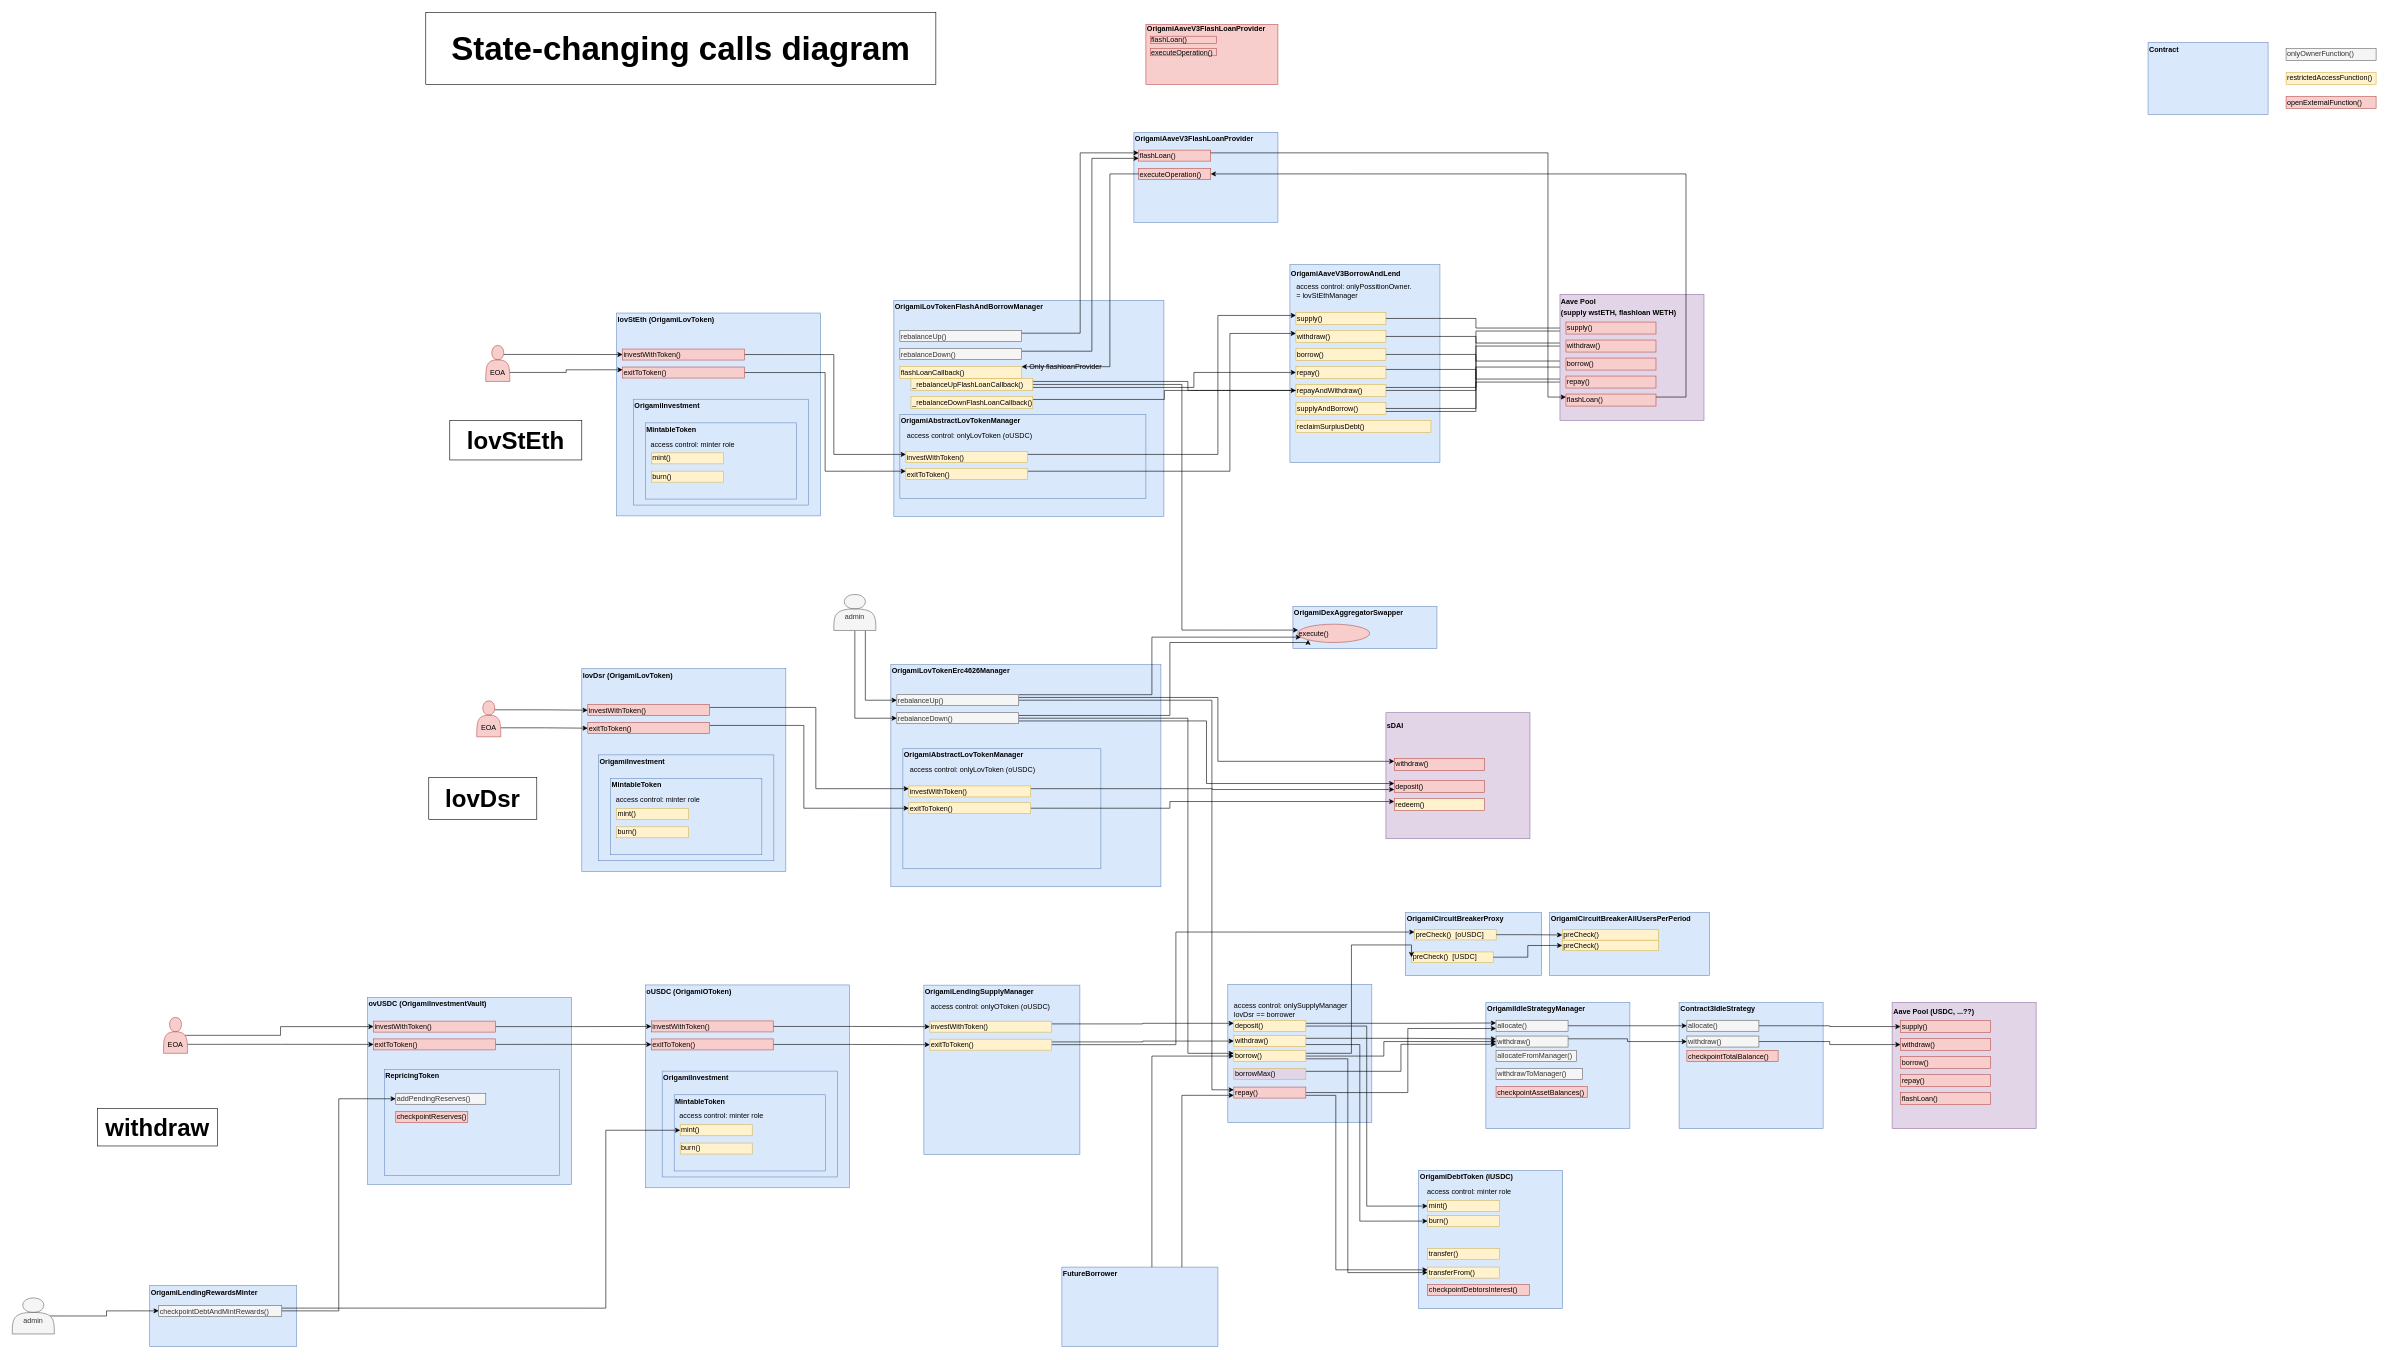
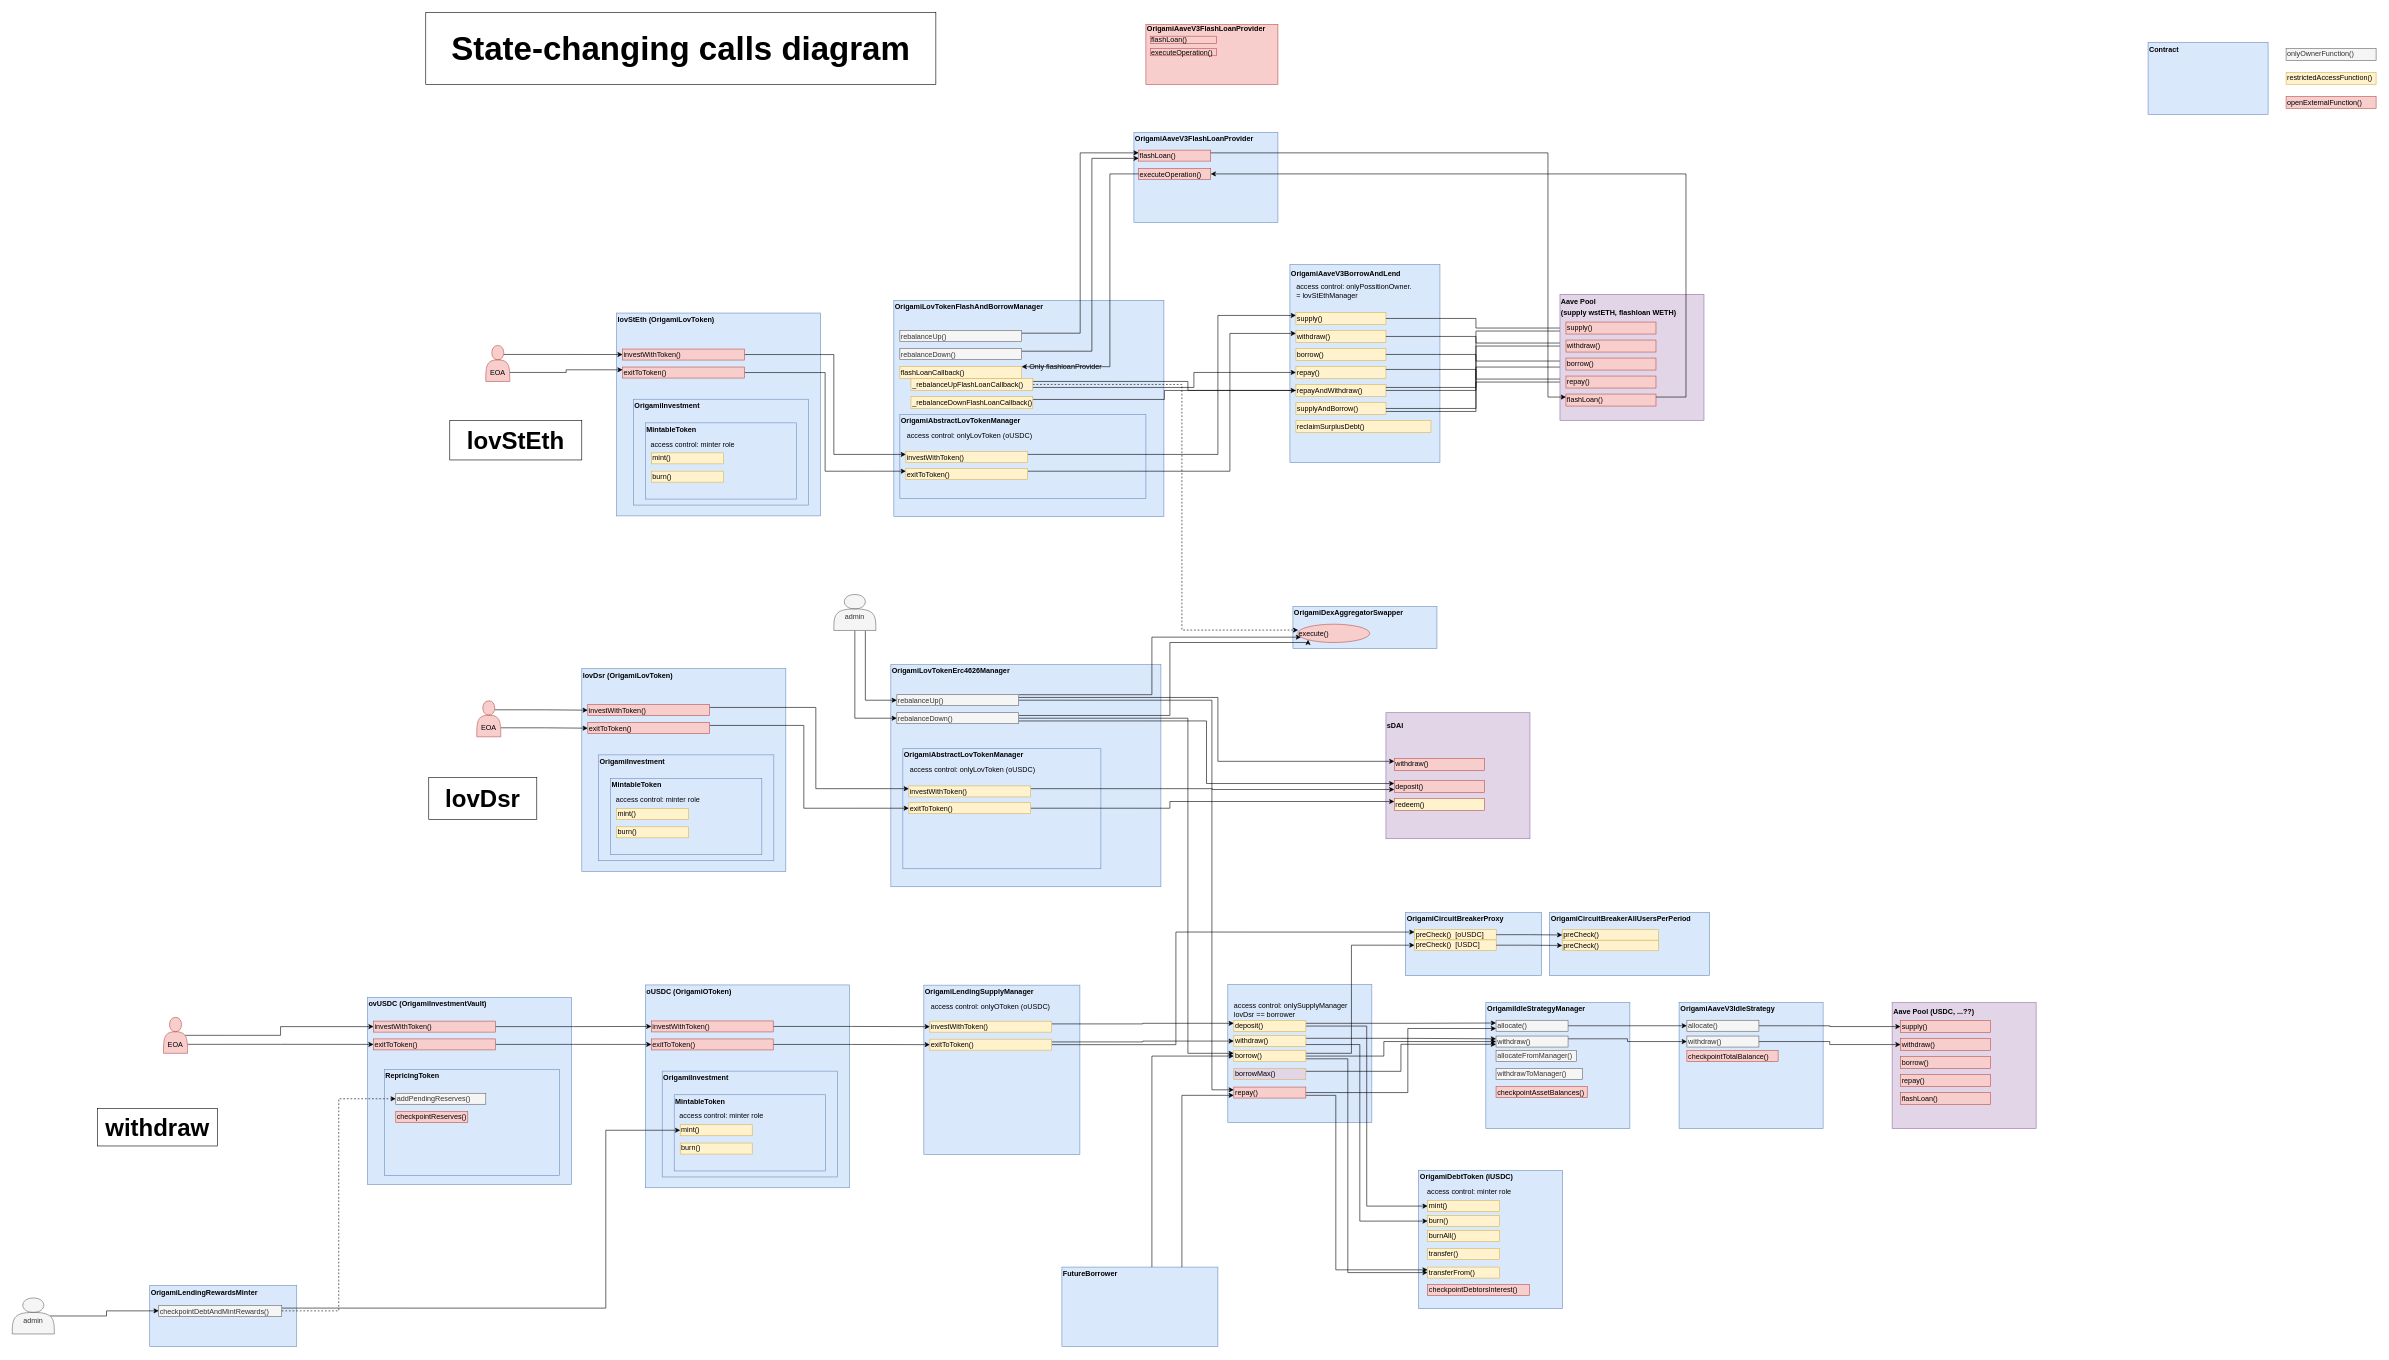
edge "_rebalanceUpFlashLoanCallback()" -> "execute()": style solid -> dashed
node "preCheck() [USDC]": moved (1452, 957) -> (1455, 945)
node "Contract3IdleStrategy": label "Contract3IdleStrategy" -> "OrigamiAaveV3IdleStrategy"
edge "checkpointDebtAndMintRewards()" -> "addPendingReserves()": style solid -> dashed
node "burnAll()": added
